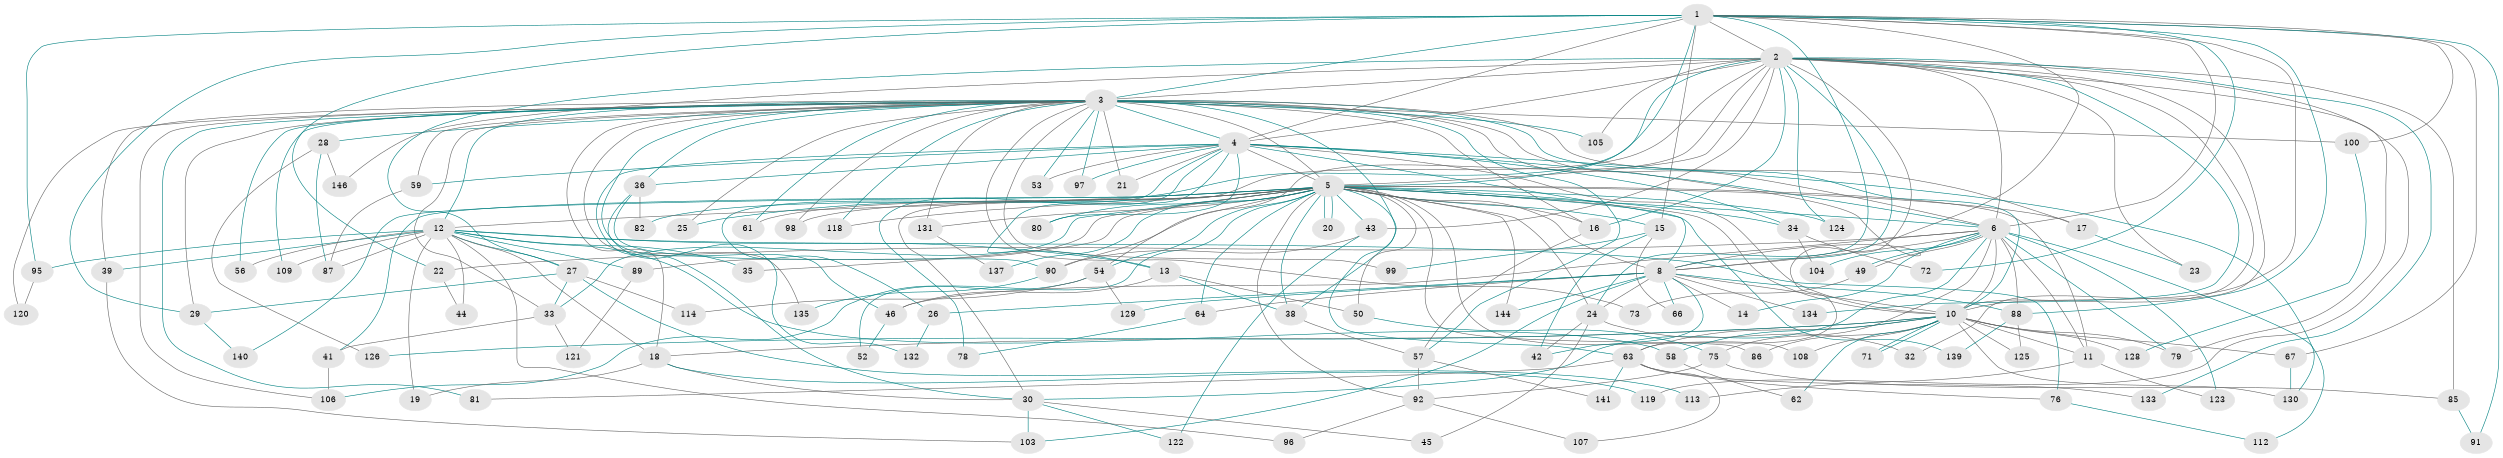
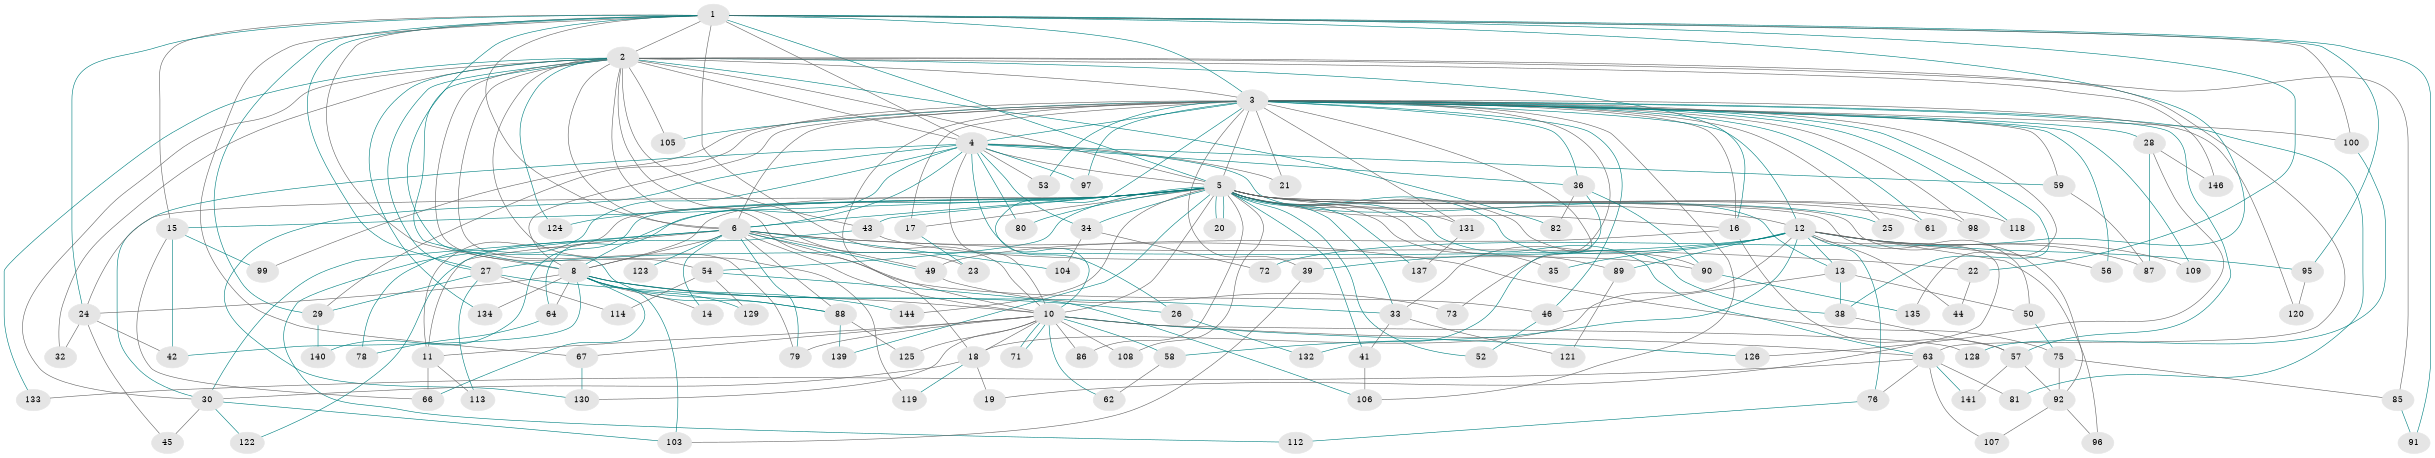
edge "1" -- "27": added
edge "16" -- "49": added
edge "11" -- "123": now "11" -- "66"
